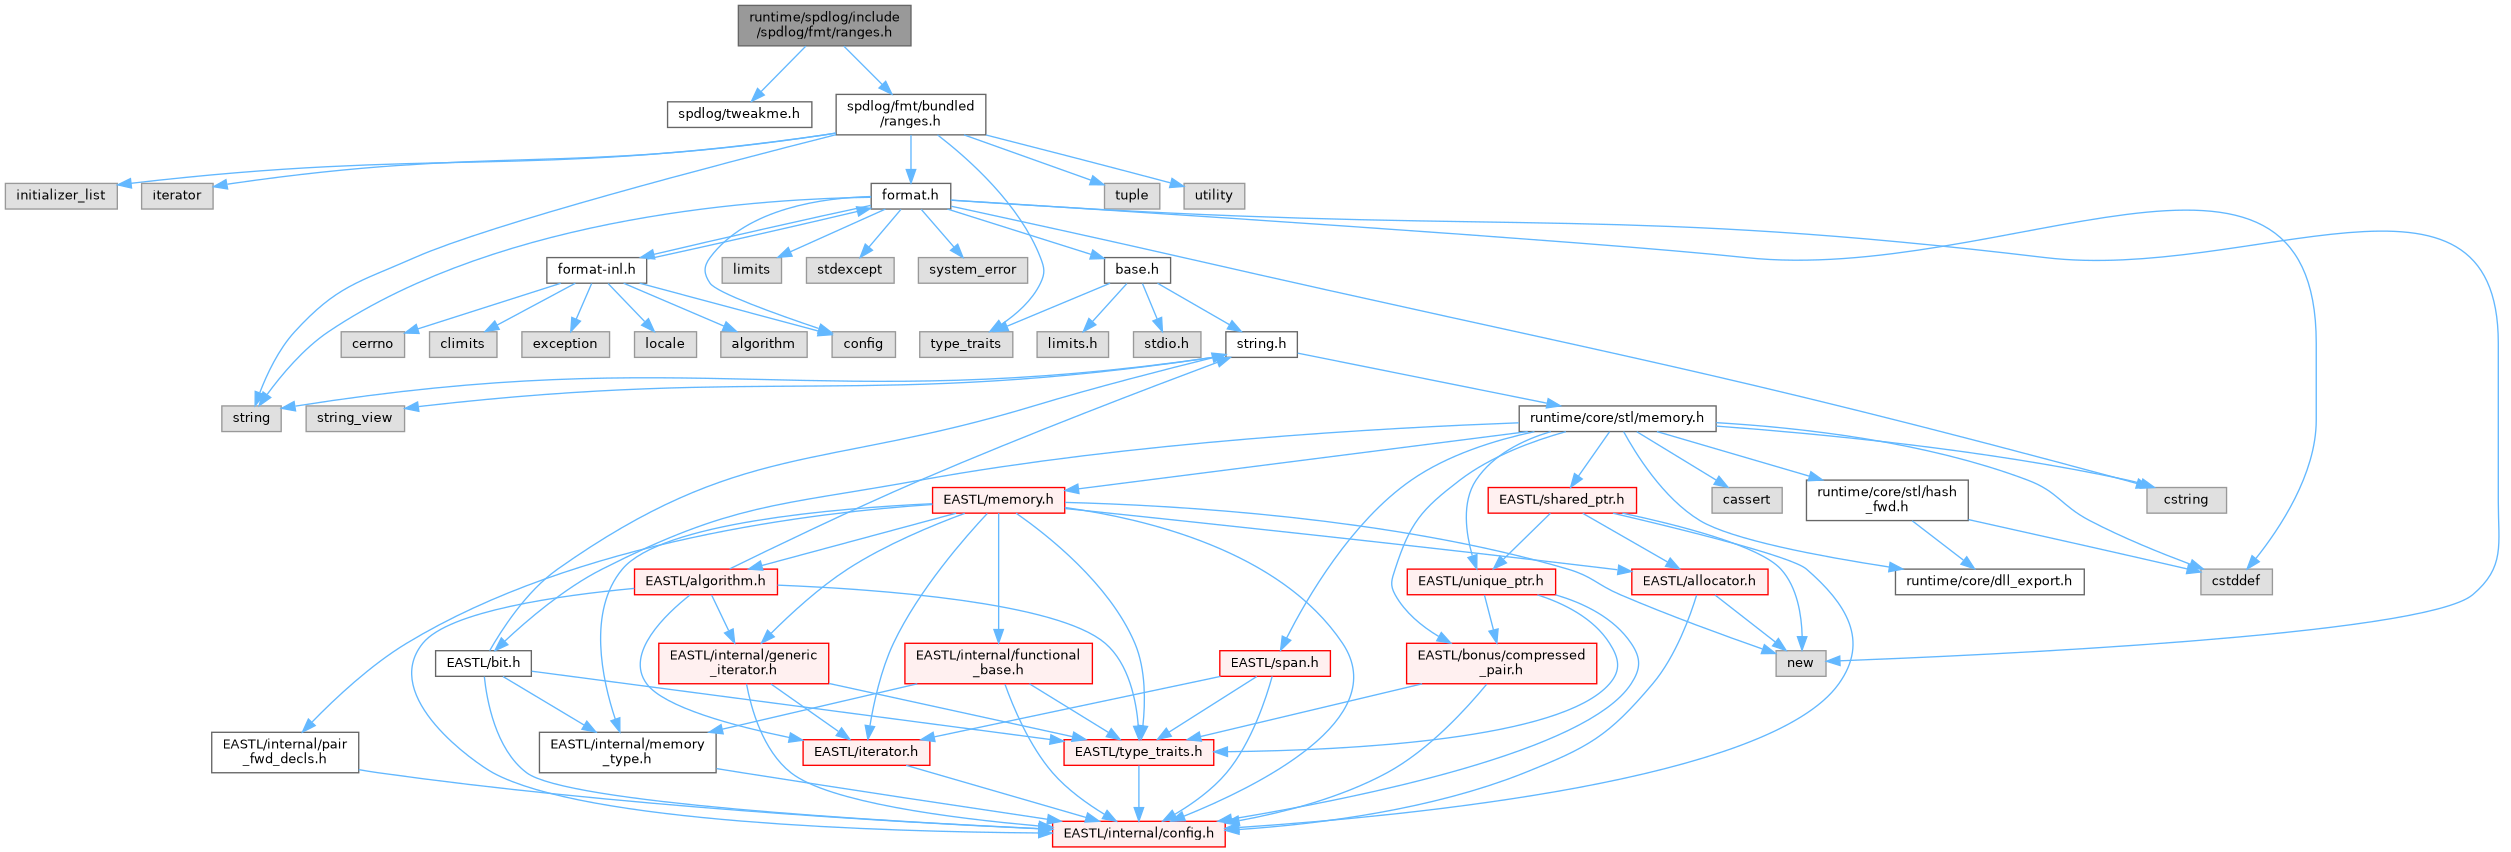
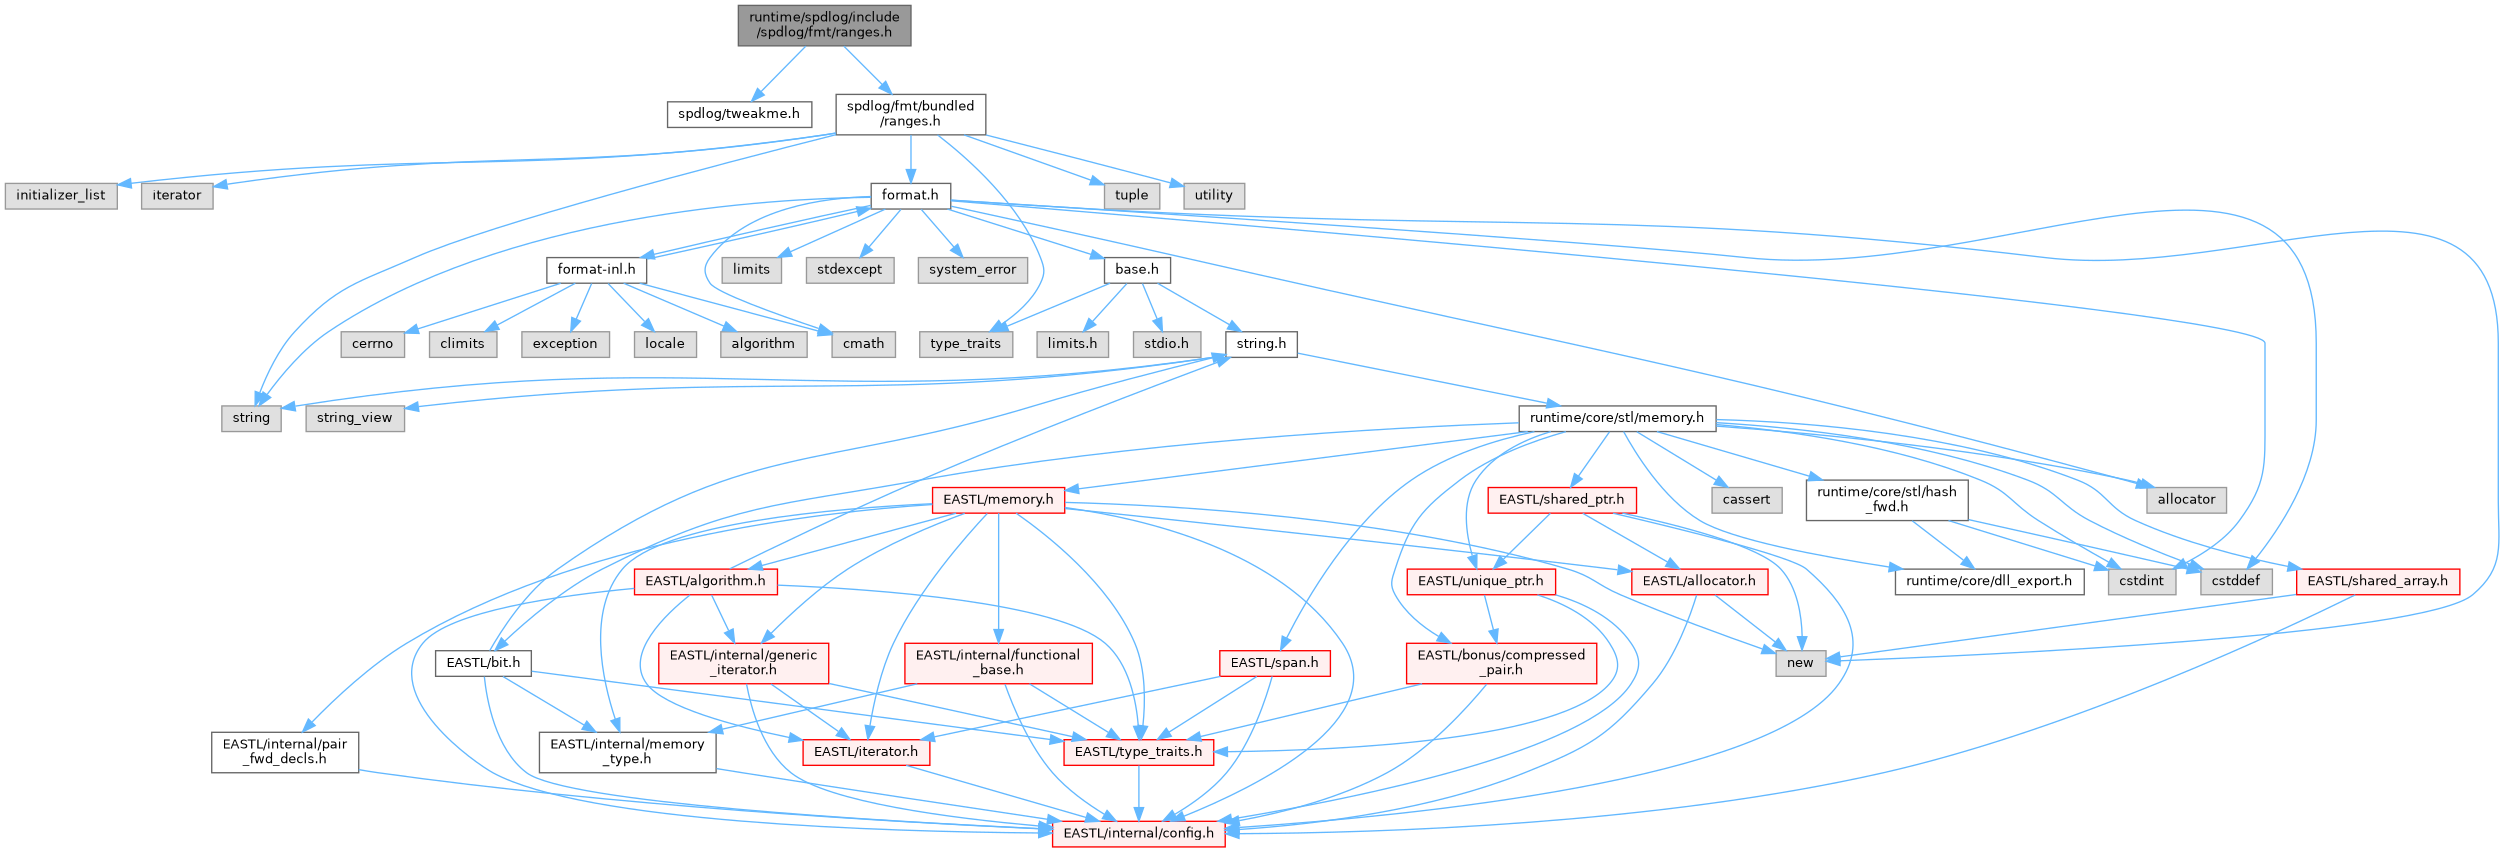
node "config": label "config" -> "cmath"
node "cstring": label "cstring" -> "allocator"
node "cstdint": added
node "EASTL/shared_array.h": added
